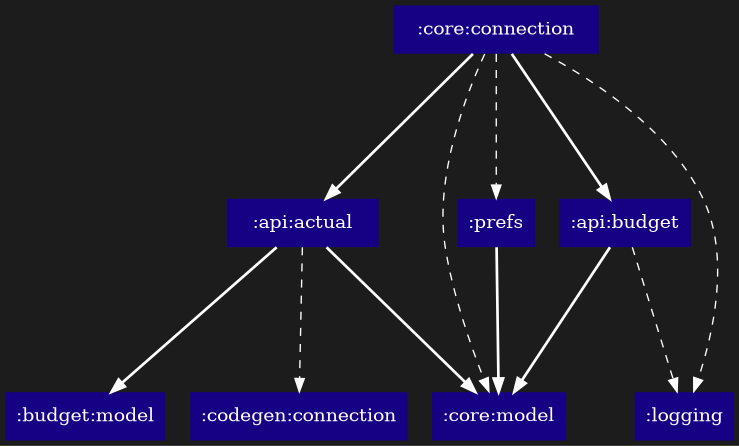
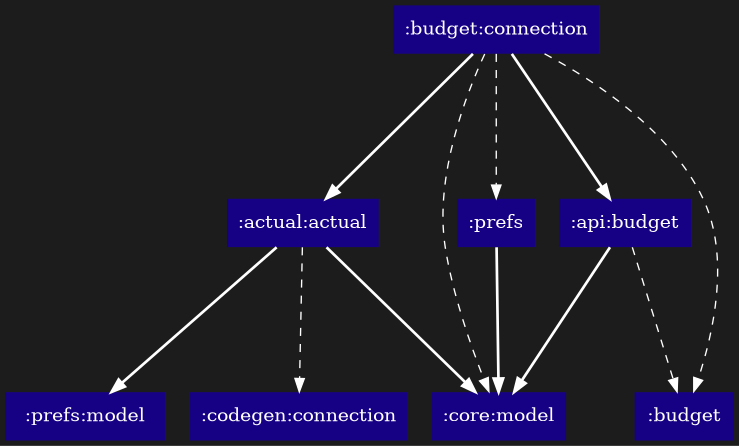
node ":core:connection": label ":core:connection" -> ":budget:connection"
node ":api:actual": label ":api:actual" -> ":actual:actual"
node ":budget:model": label ":budget:model" -> ":prefs:model"
node ":logging": label ":logging" -> ":budget"
